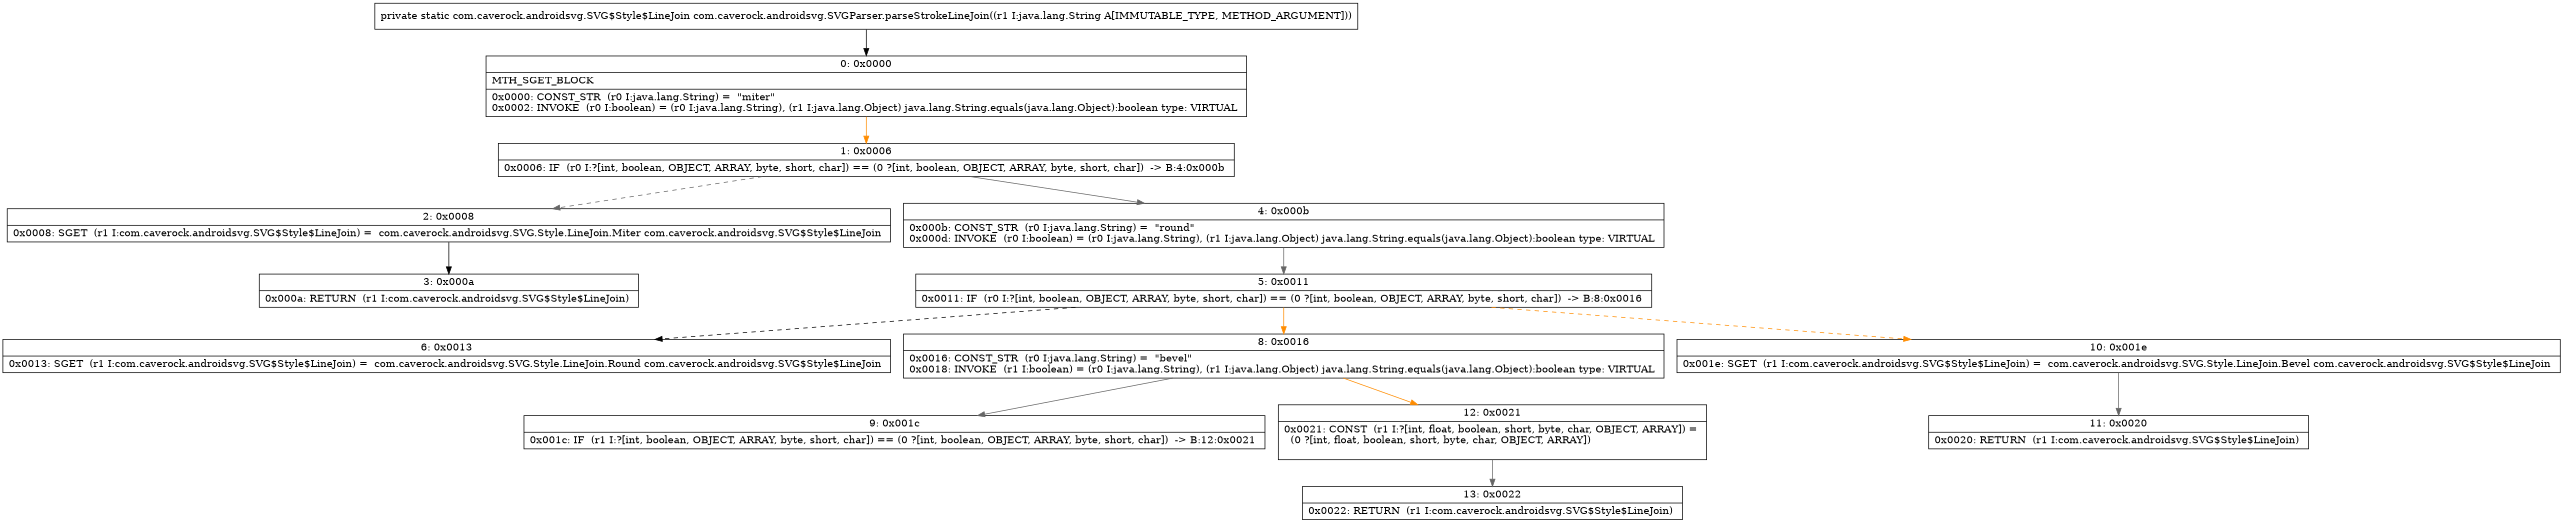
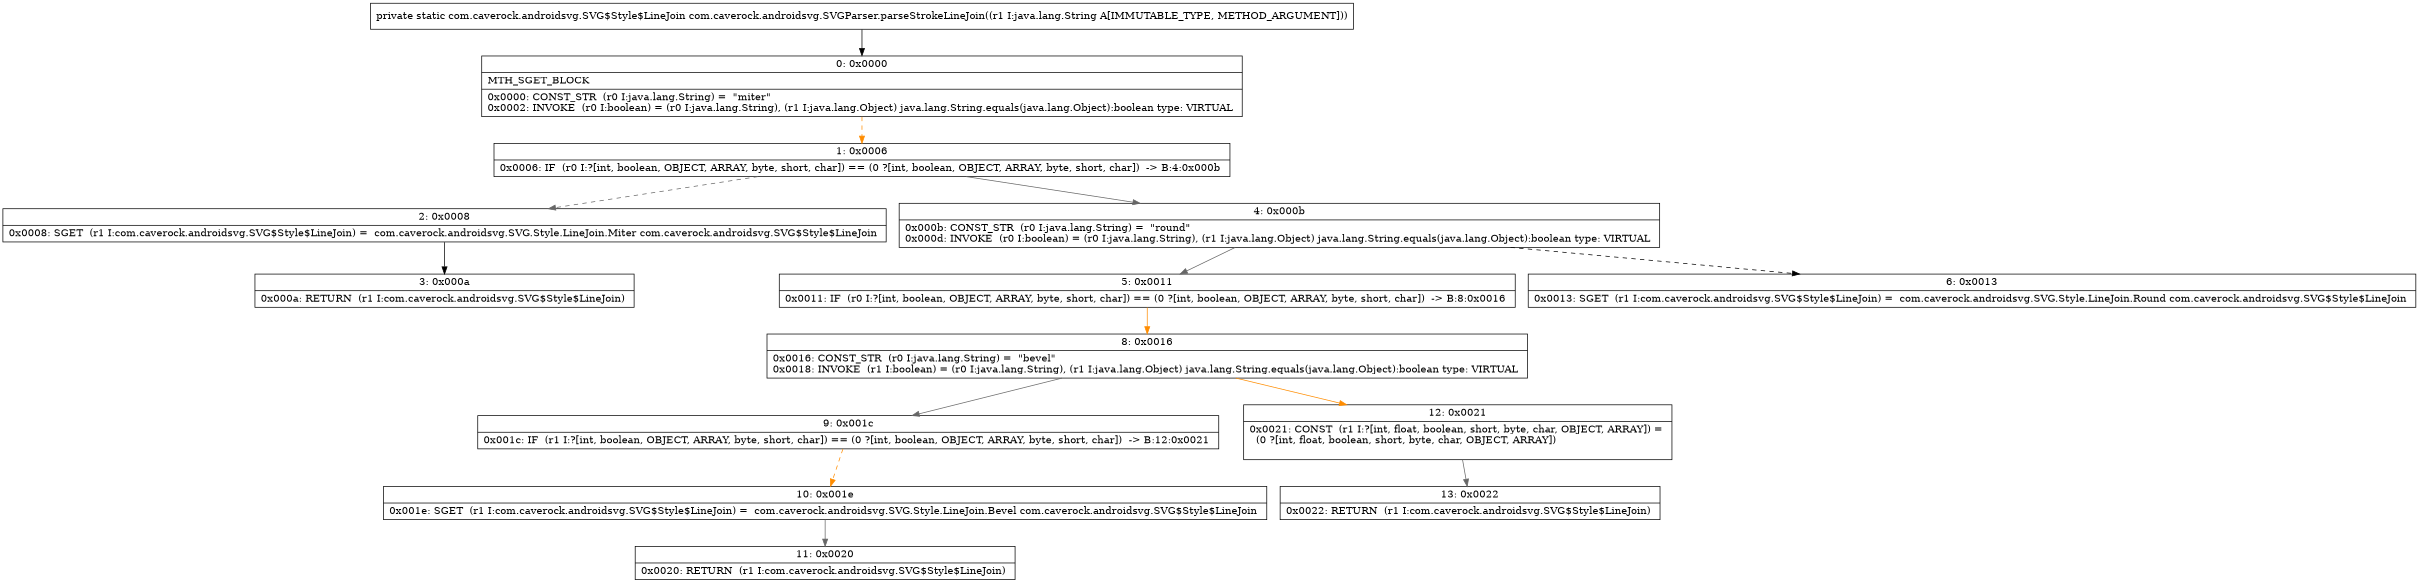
edge "0: 0x0000" -> "1: 0x0006": style solid -> dashed
edge "5: 0x0011" -> "6: 0x0013": now "4: 0x000b" -> "6: 0x0013"
edge "5: 0x0011" -> "10: 0x001e": now "9: 0x001c" -> "10: 0x001e"
